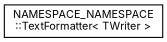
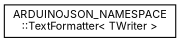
node "NAMESPACE_NAMESPACE ::TextFormatter< TWriter >": label "NAMESPACE_NAMESPACE ::TextFormatter< TWriter >" -> "ARDUINOJSON_NAMESPACE ::TextFormatter< TWriter >"
